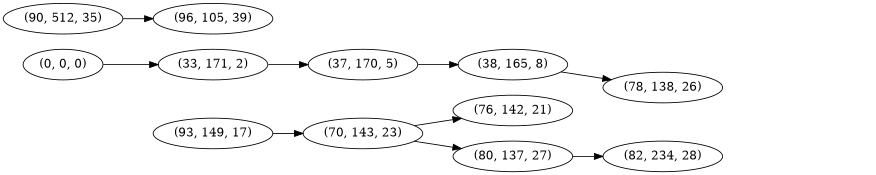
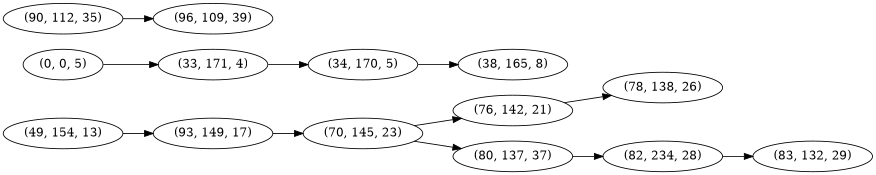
node "(90, 512, 35)": label "(90, 512, 35)" -> "(90, 112, 35)"
node "(96, 105, 39)": label "(96, 105, 39)" -> "(96, 109, 39)"
node "(0, 0, 0)": label "(0, 0, 0)" -> "(0, 0, 5)"
node "(33, 171, 2)": label "(33, 171, 2)" -> "(33, 171, 4)"
node "(37, 170, 5)": label "(37, 170, 5)" -> "(34, 170, 5)"
edge "(38, 165, 8)" -> "(78, 138, 26)": now "(76, 142, 21)" -> "(78, 138, 26)"
node "(49, 154, 13)": added
node "(70, 143, 23)": label "(70, 143, 23)" -> "(70, 145, 23)"
node "(80, 137, 27)": label "(80, 137, 27)" -> "(80, 137, 37)"
node "(83, 132, 29)": added
